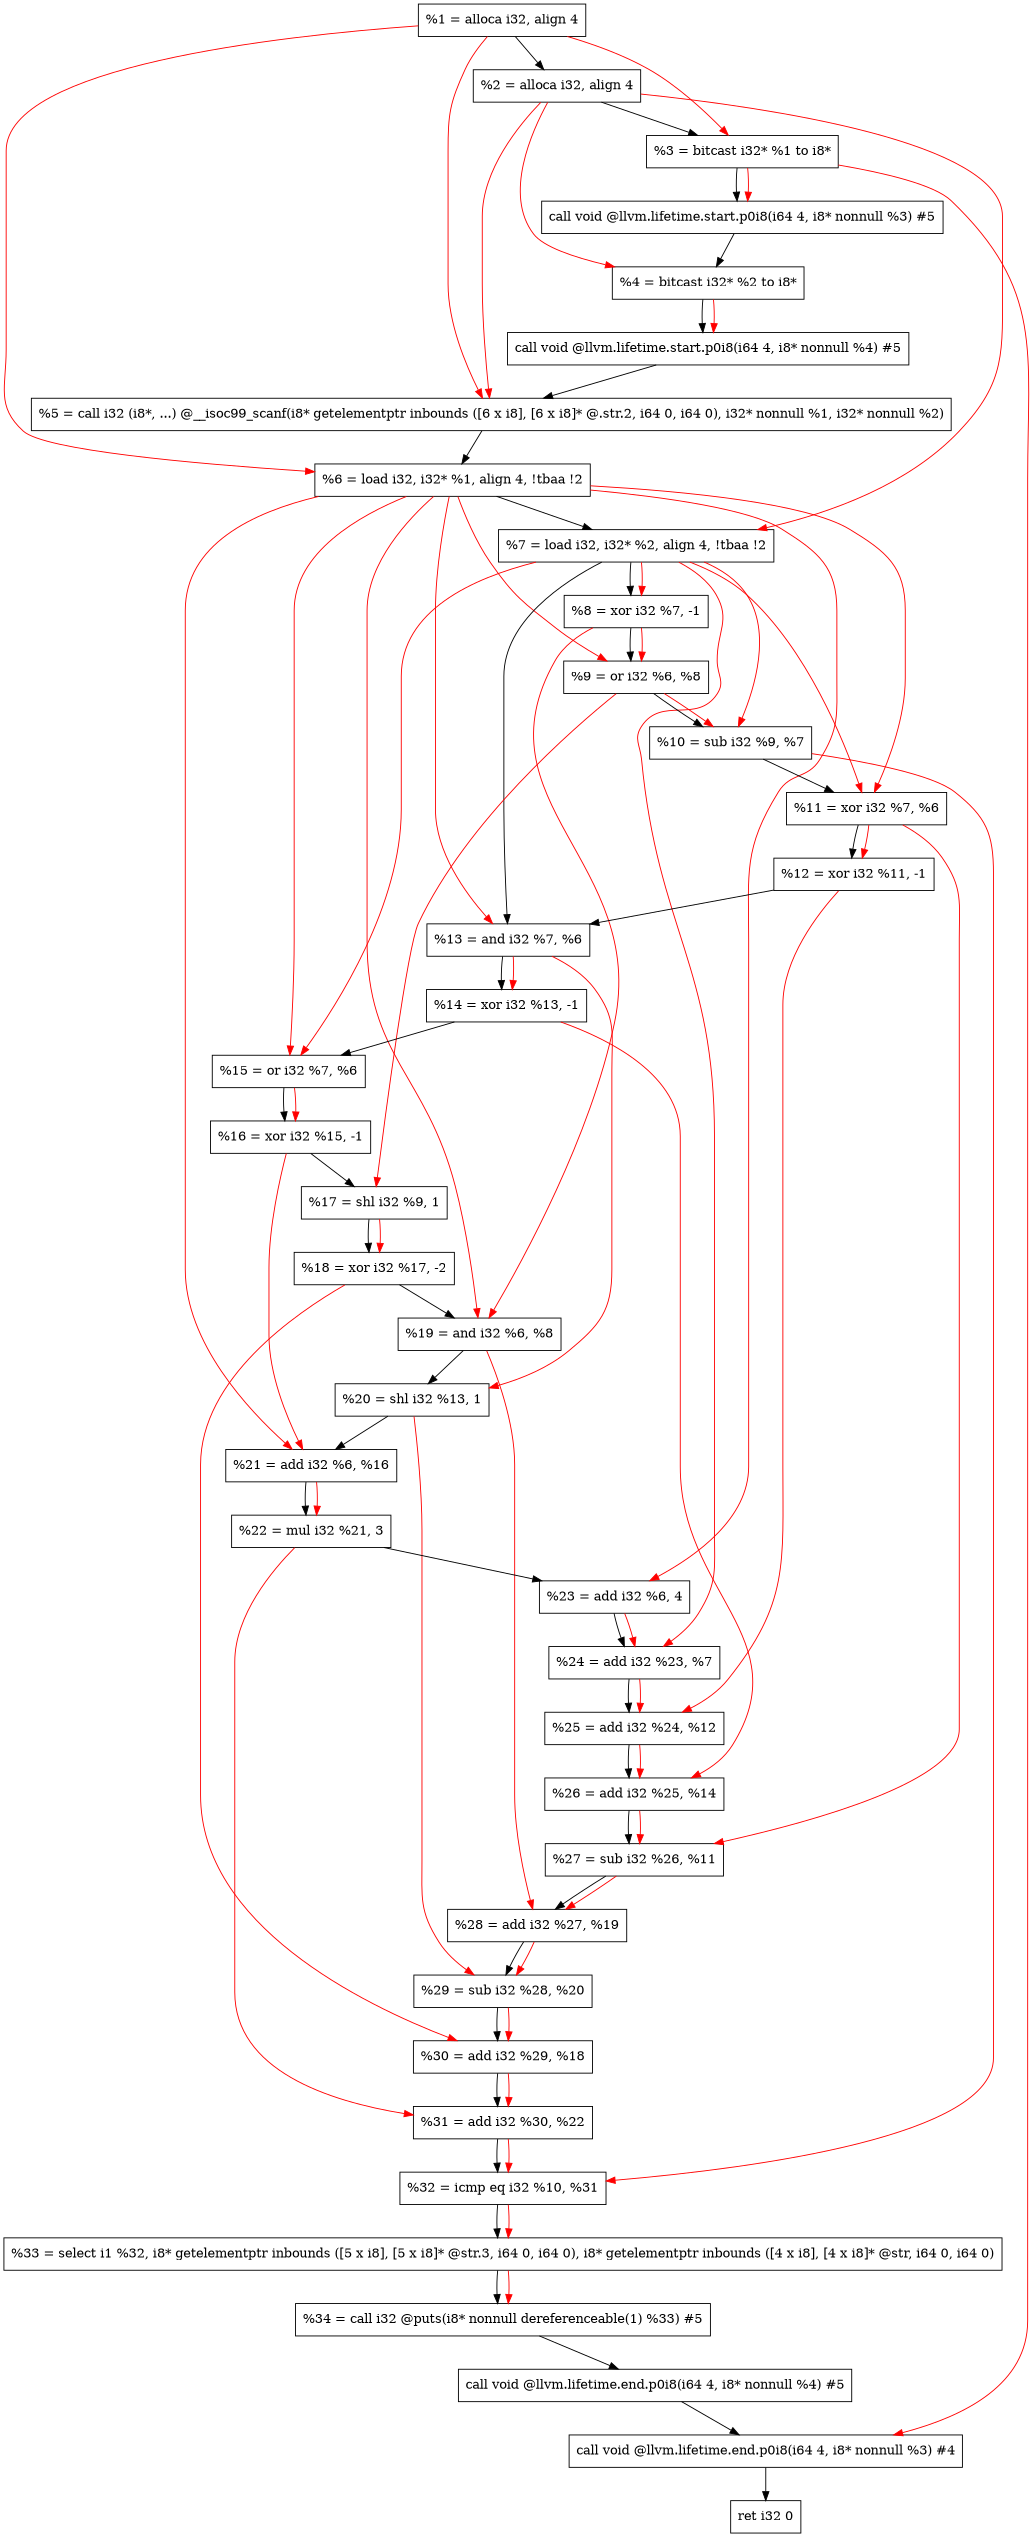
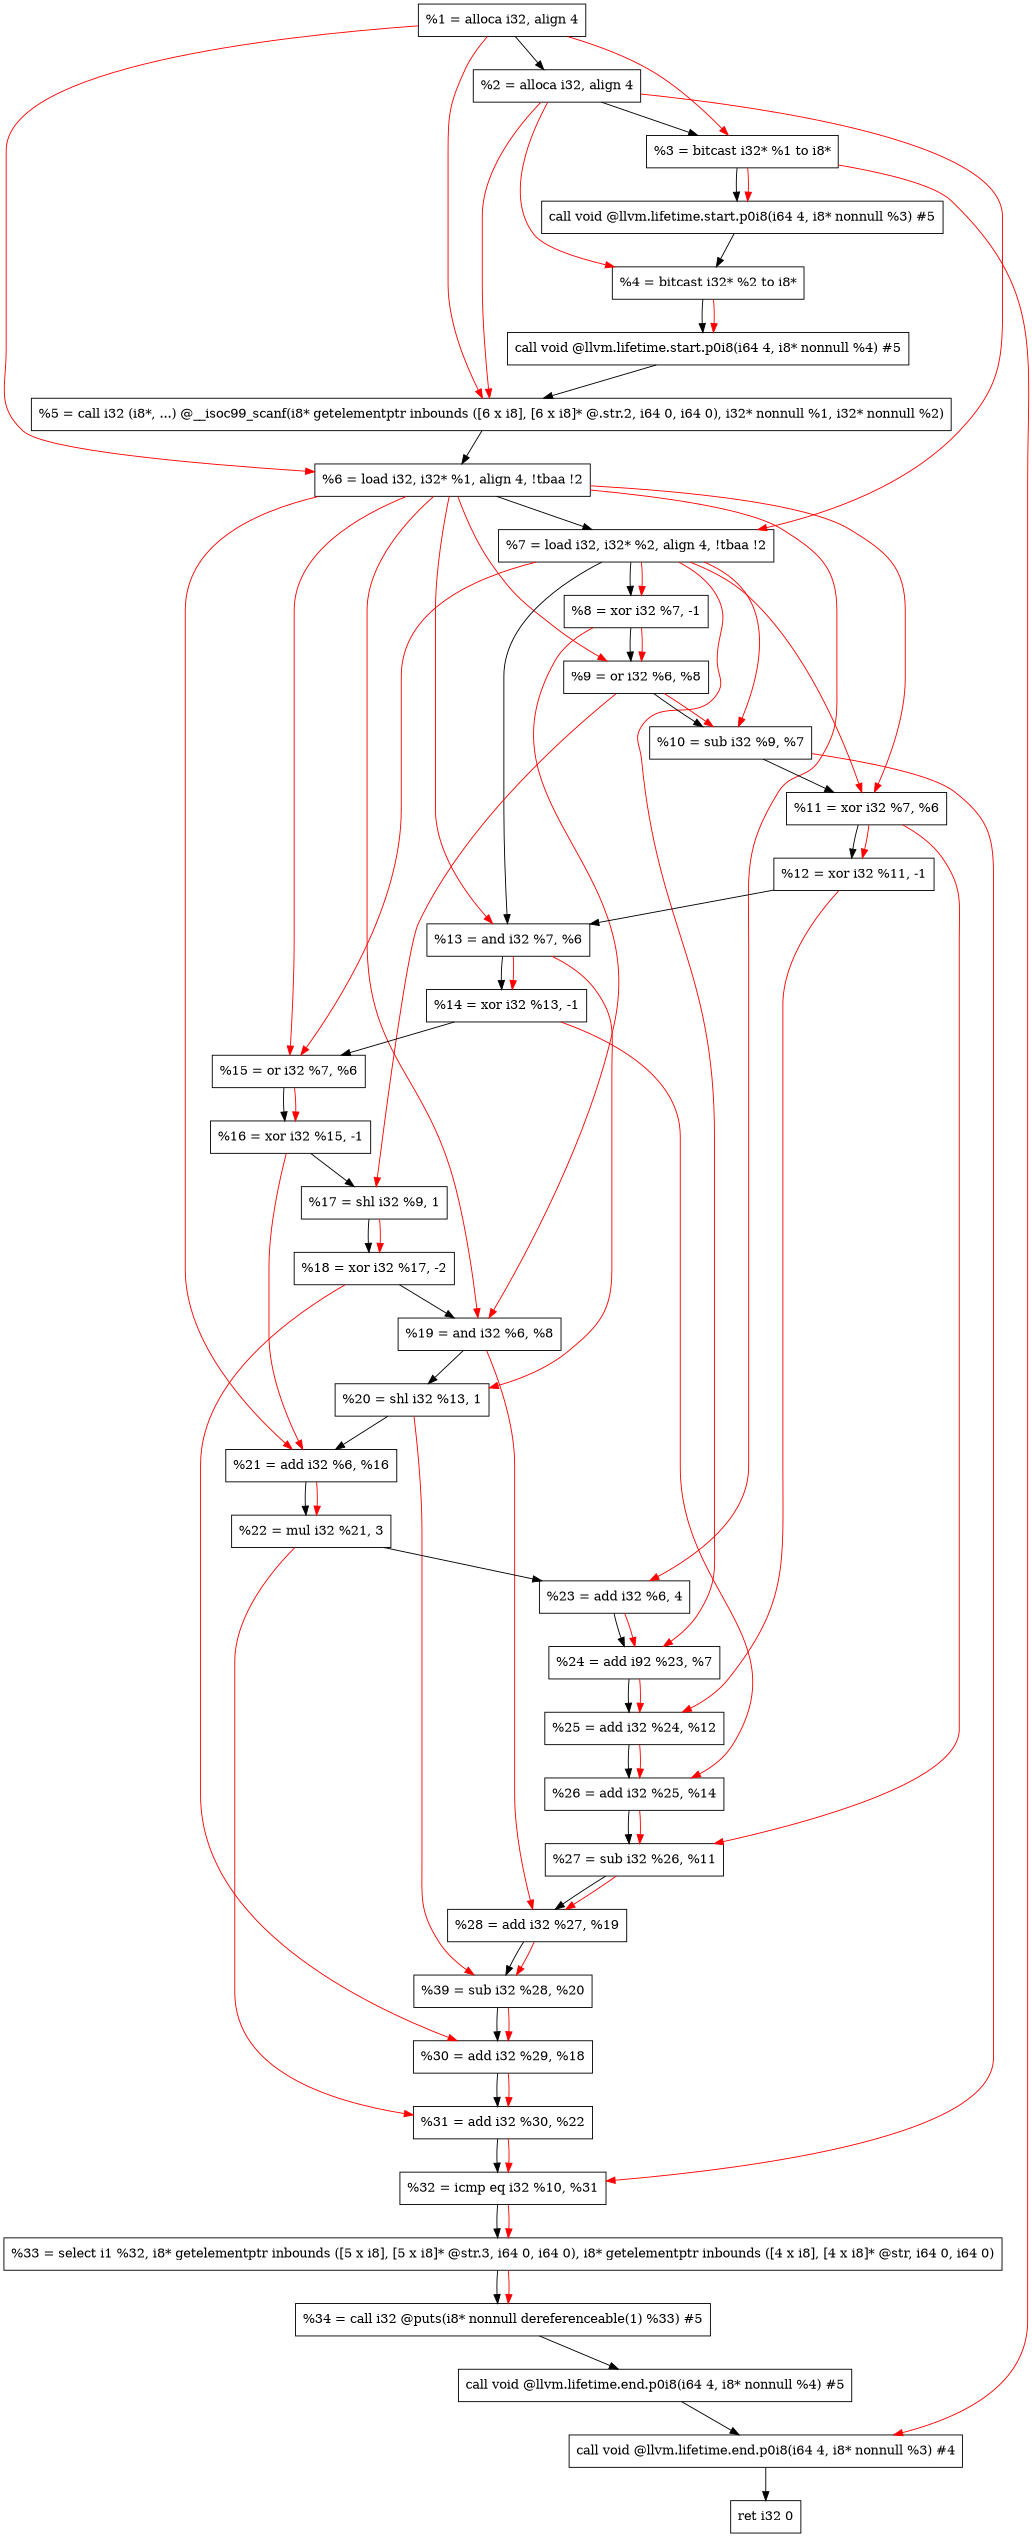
node "%24 = add i32 %23, %7": label "%24 = add i32 %23, %7" -> "%24 = add i92 %23, %7"
node "%29 = sub i32 %28, %20": label "%29 = sub i32 %28, %20" -> "%39 = sub i32 %28, %20"
